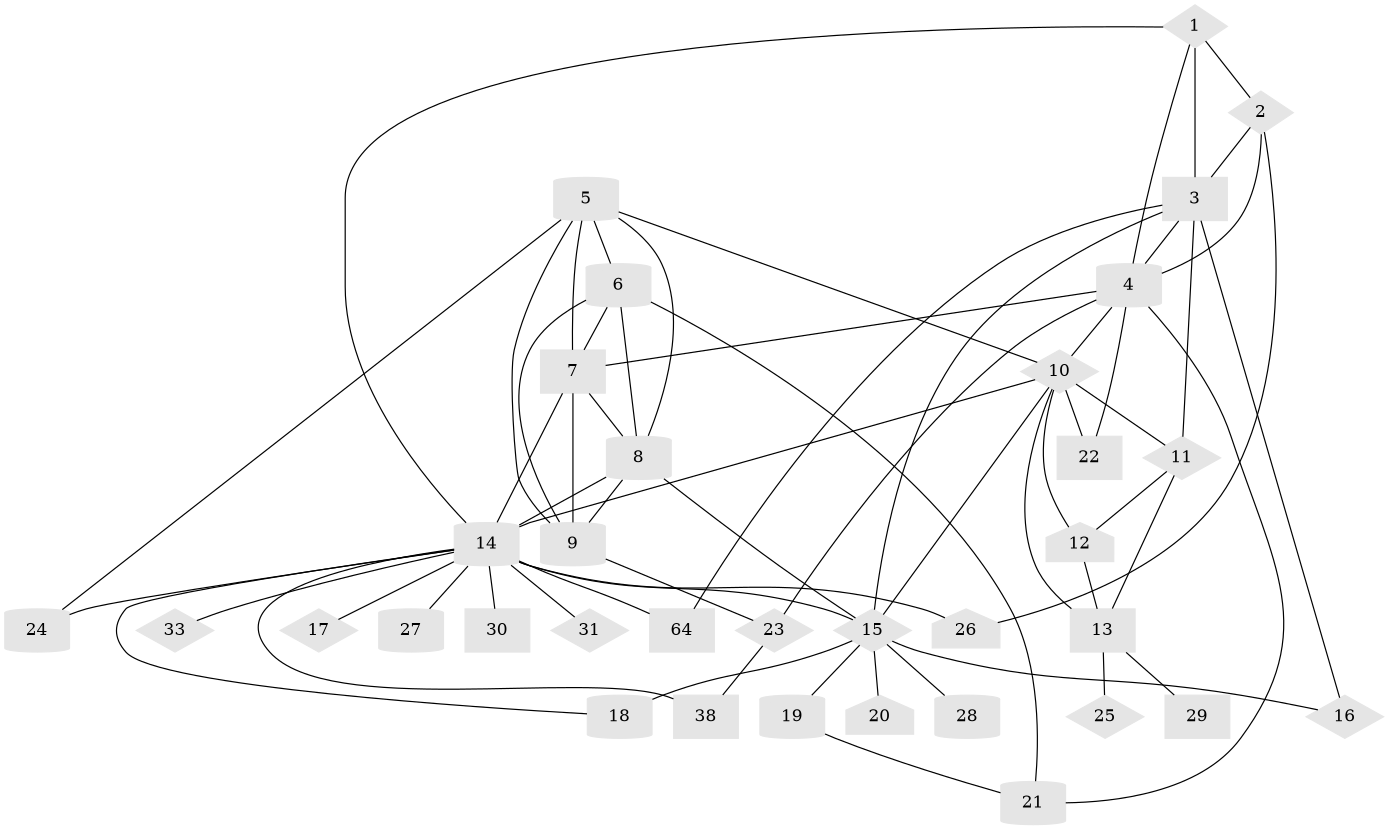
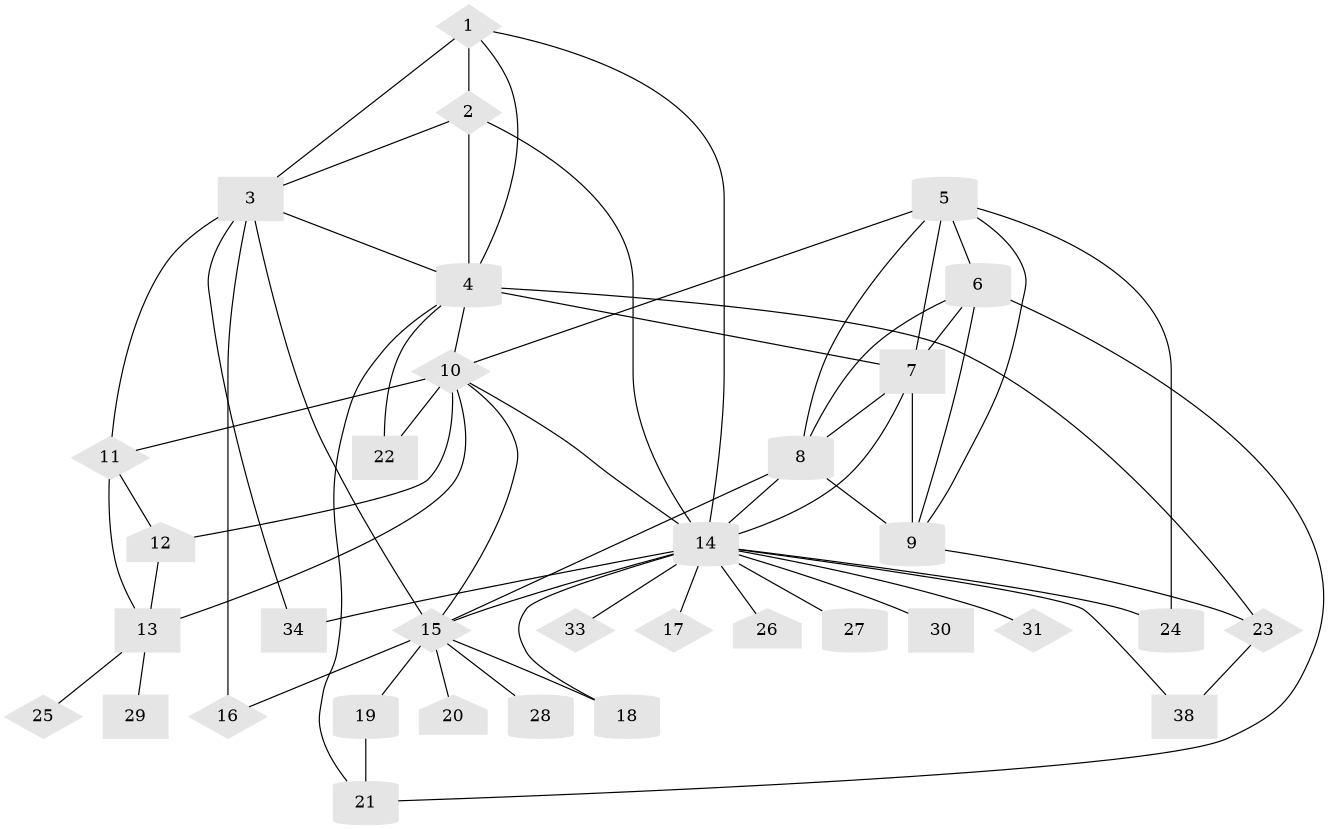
edge "2" -- "26": now "2" -- "14"
node "64": label "64" -> "34"
